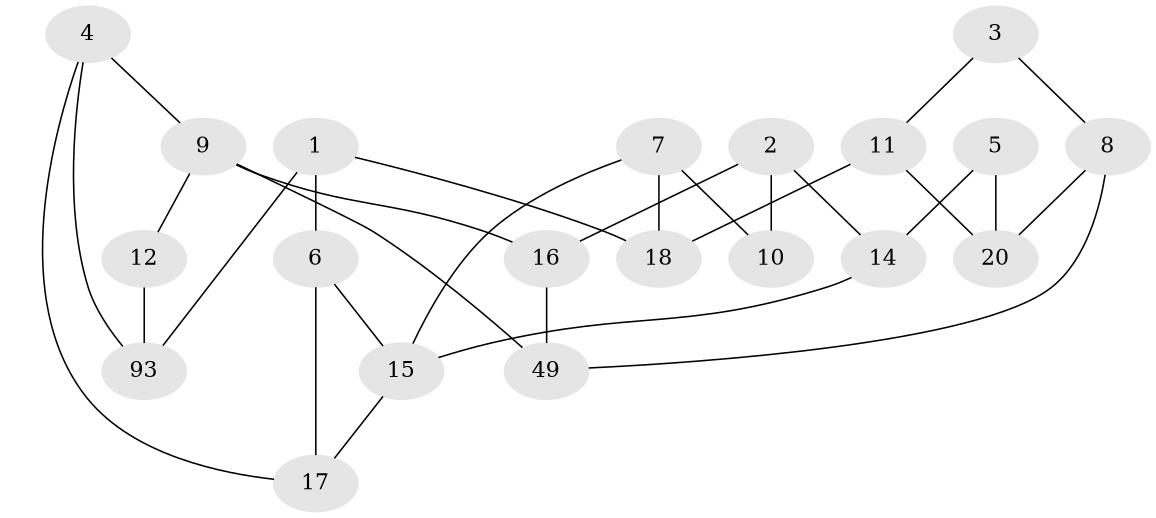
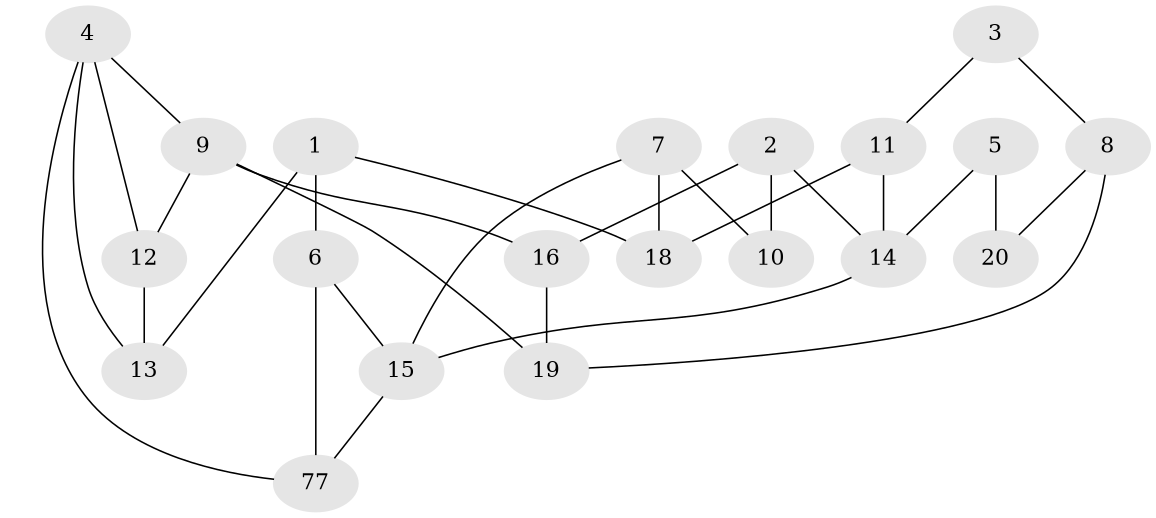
edge "4" -- "12": added
edge "11" -- "20": now "11" -- "14"
node "93": label "93" -> "13"
node "49": label "49" -> "19"
node "17": label "17" -> "77"
